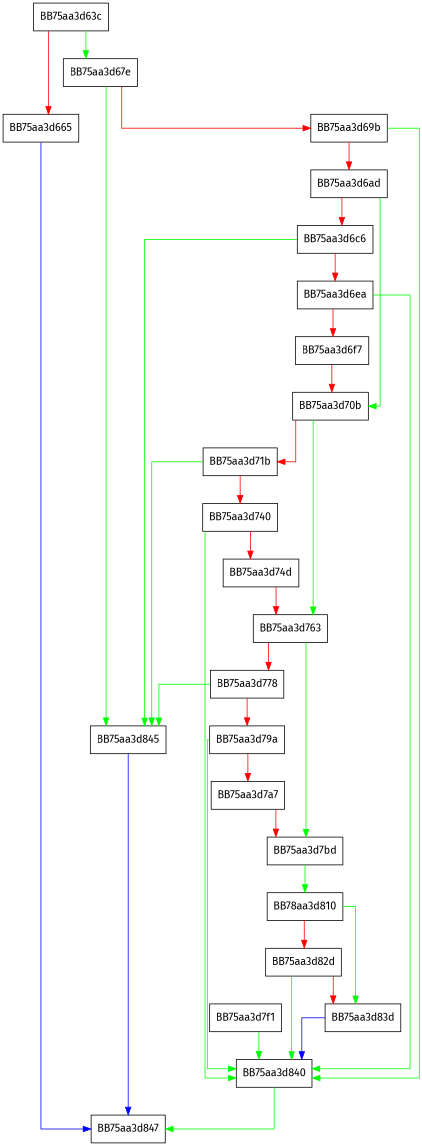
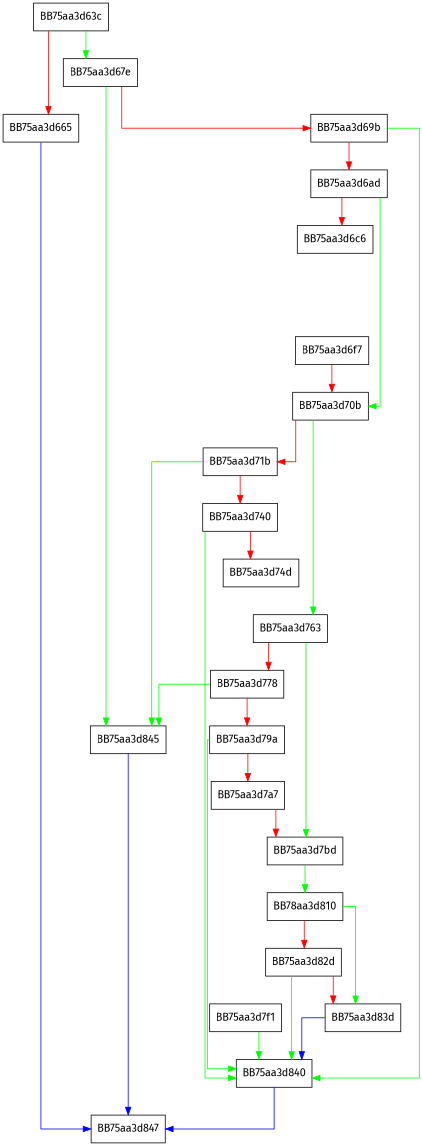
node "BB75aa3d6ea": removed
edge "BB75aa3d6c6" -> "BB75aa3d845": removed
edge "BB75aa3d74d" -> "BB75aa3d763": removed
edge "BB75aa3d840" -> "BB75aa3d847": color green -> blue
